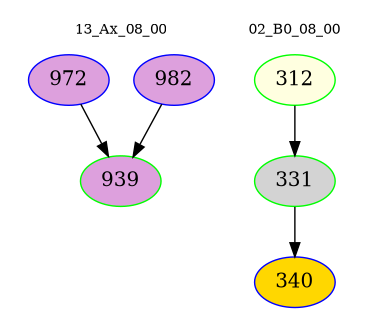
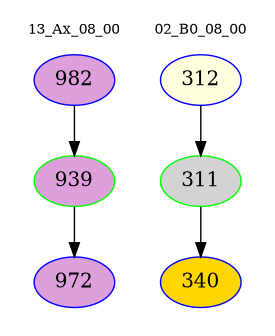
node "312": color green -> blue
edge "972" -> "939": reversed
node "331": label "331" -> "311"
